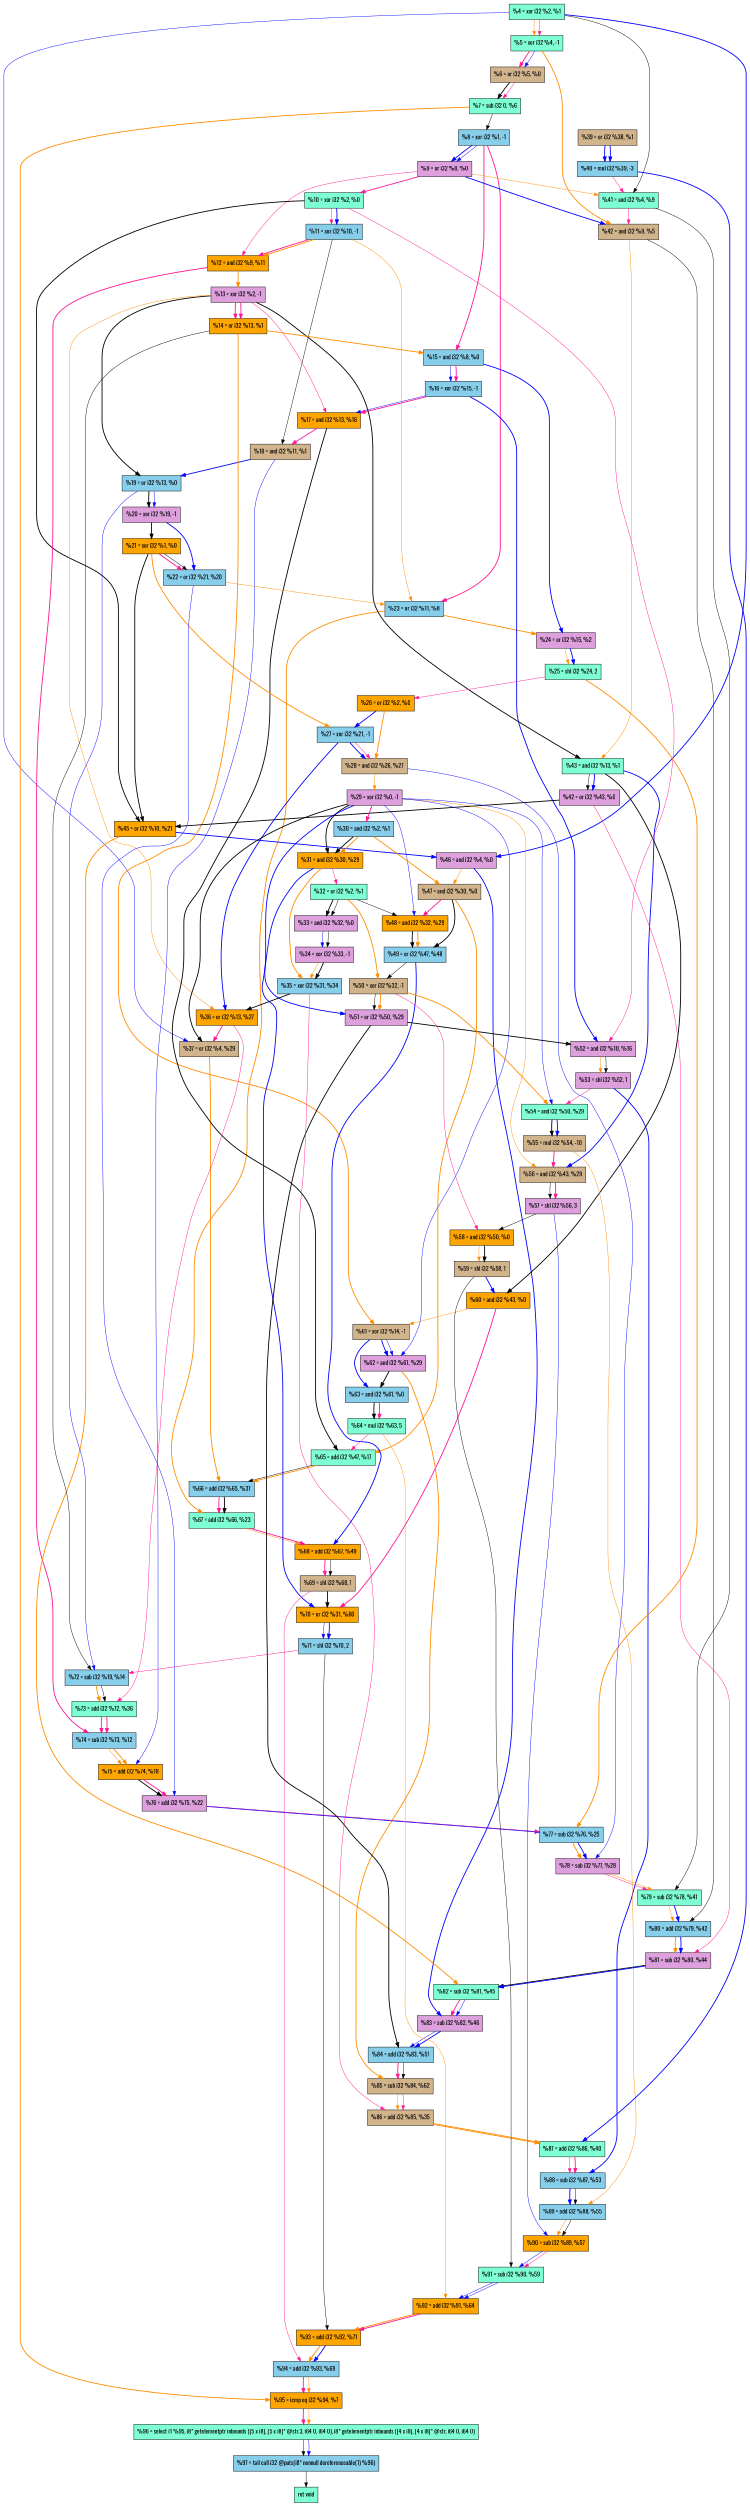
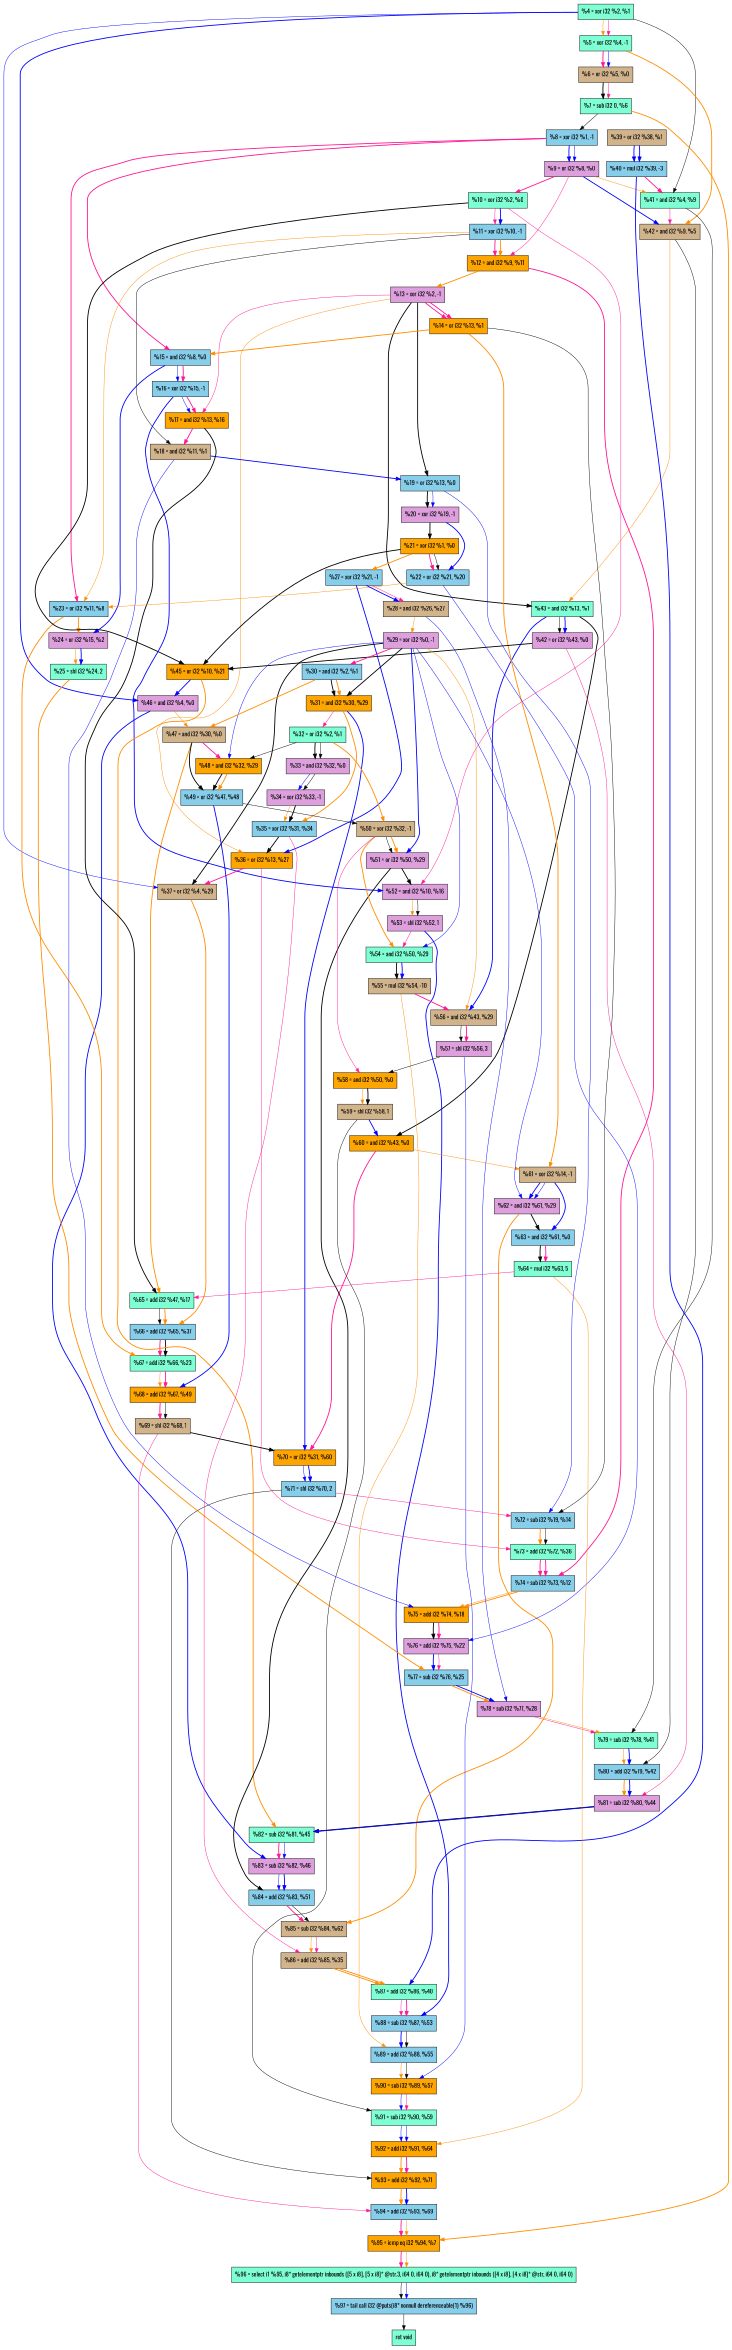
edge "%40 = mul i32 %39, -3" -> "%41 = and i32 %4, %9": style solid -> bold
node "%26 = or i32 %2, %0": removed
